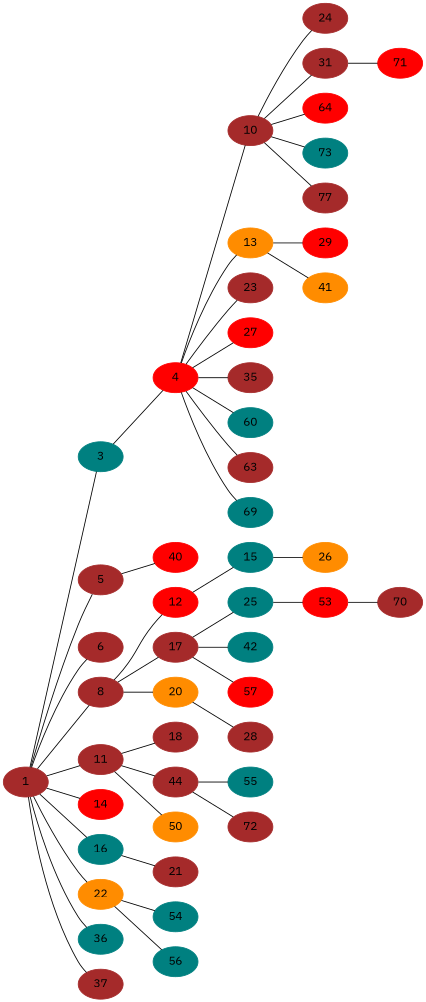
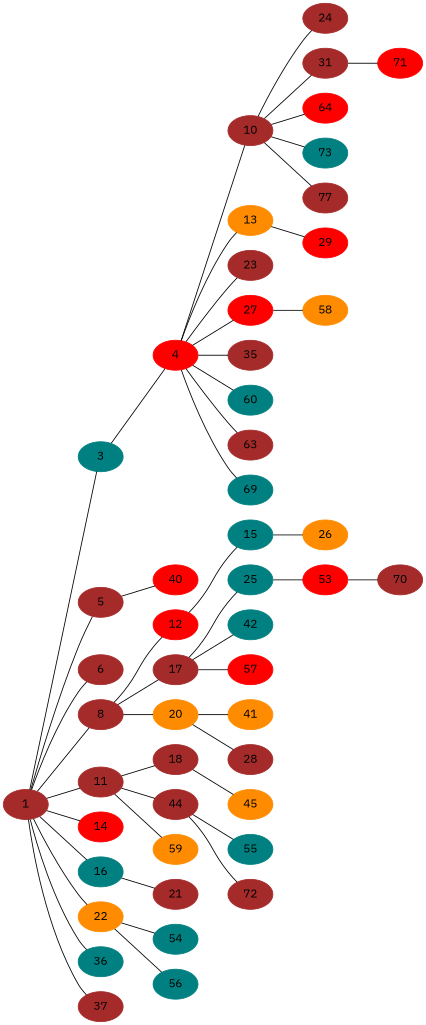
edge "13" -- "41": now "20" -- "41"
node "58": added
node "45": added
node "50": label "50" -> "59"
